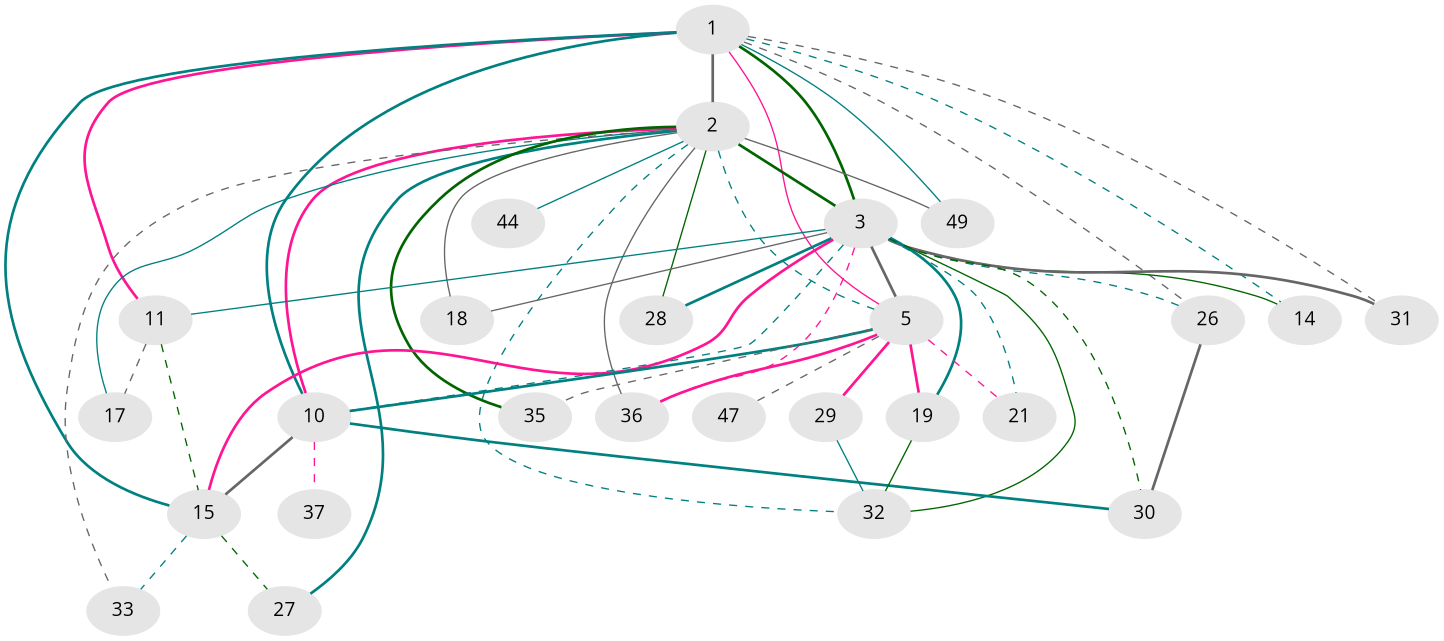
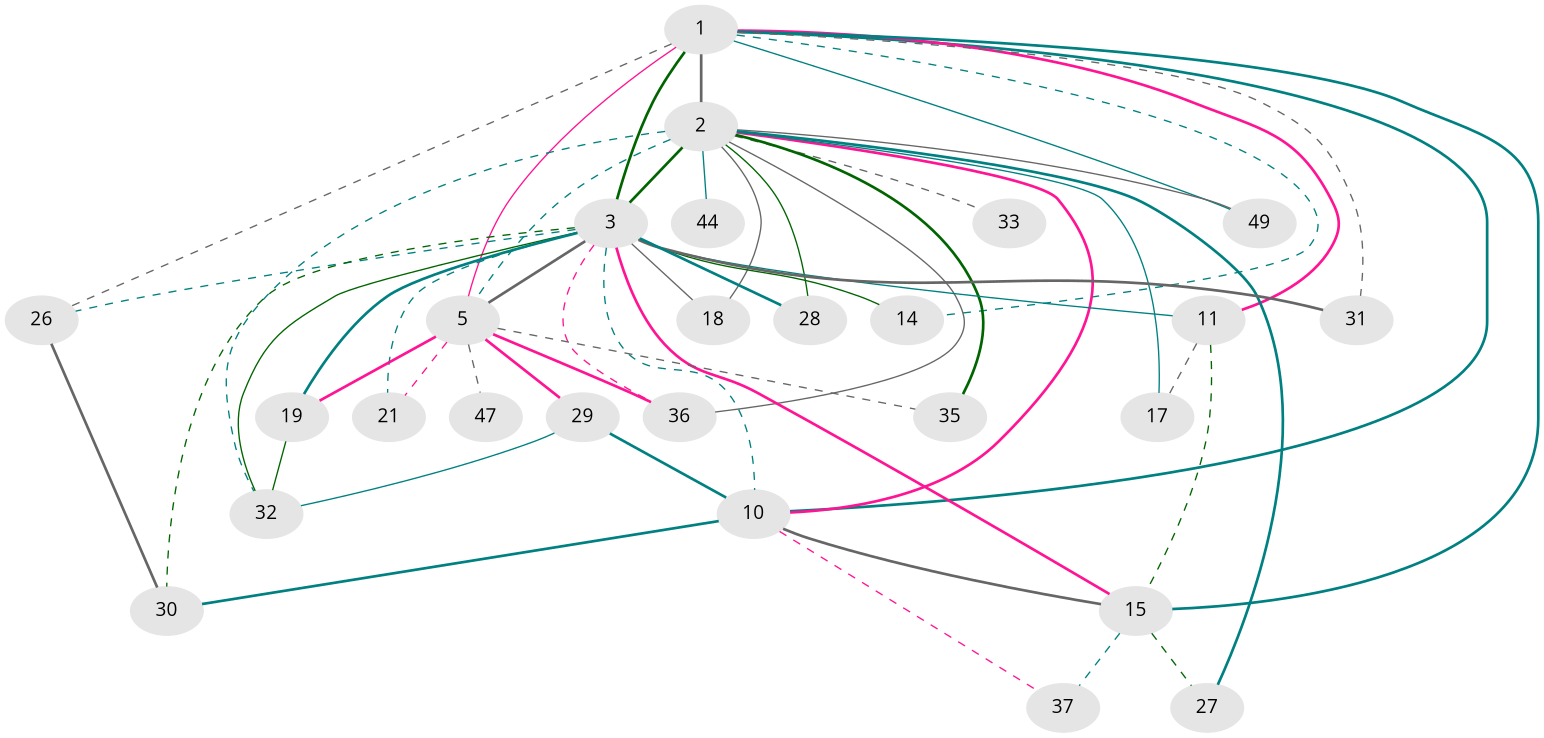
edge "5" -- "10": now "29" -- "10"
edge "15" -- "33": now "15" -- "37"
